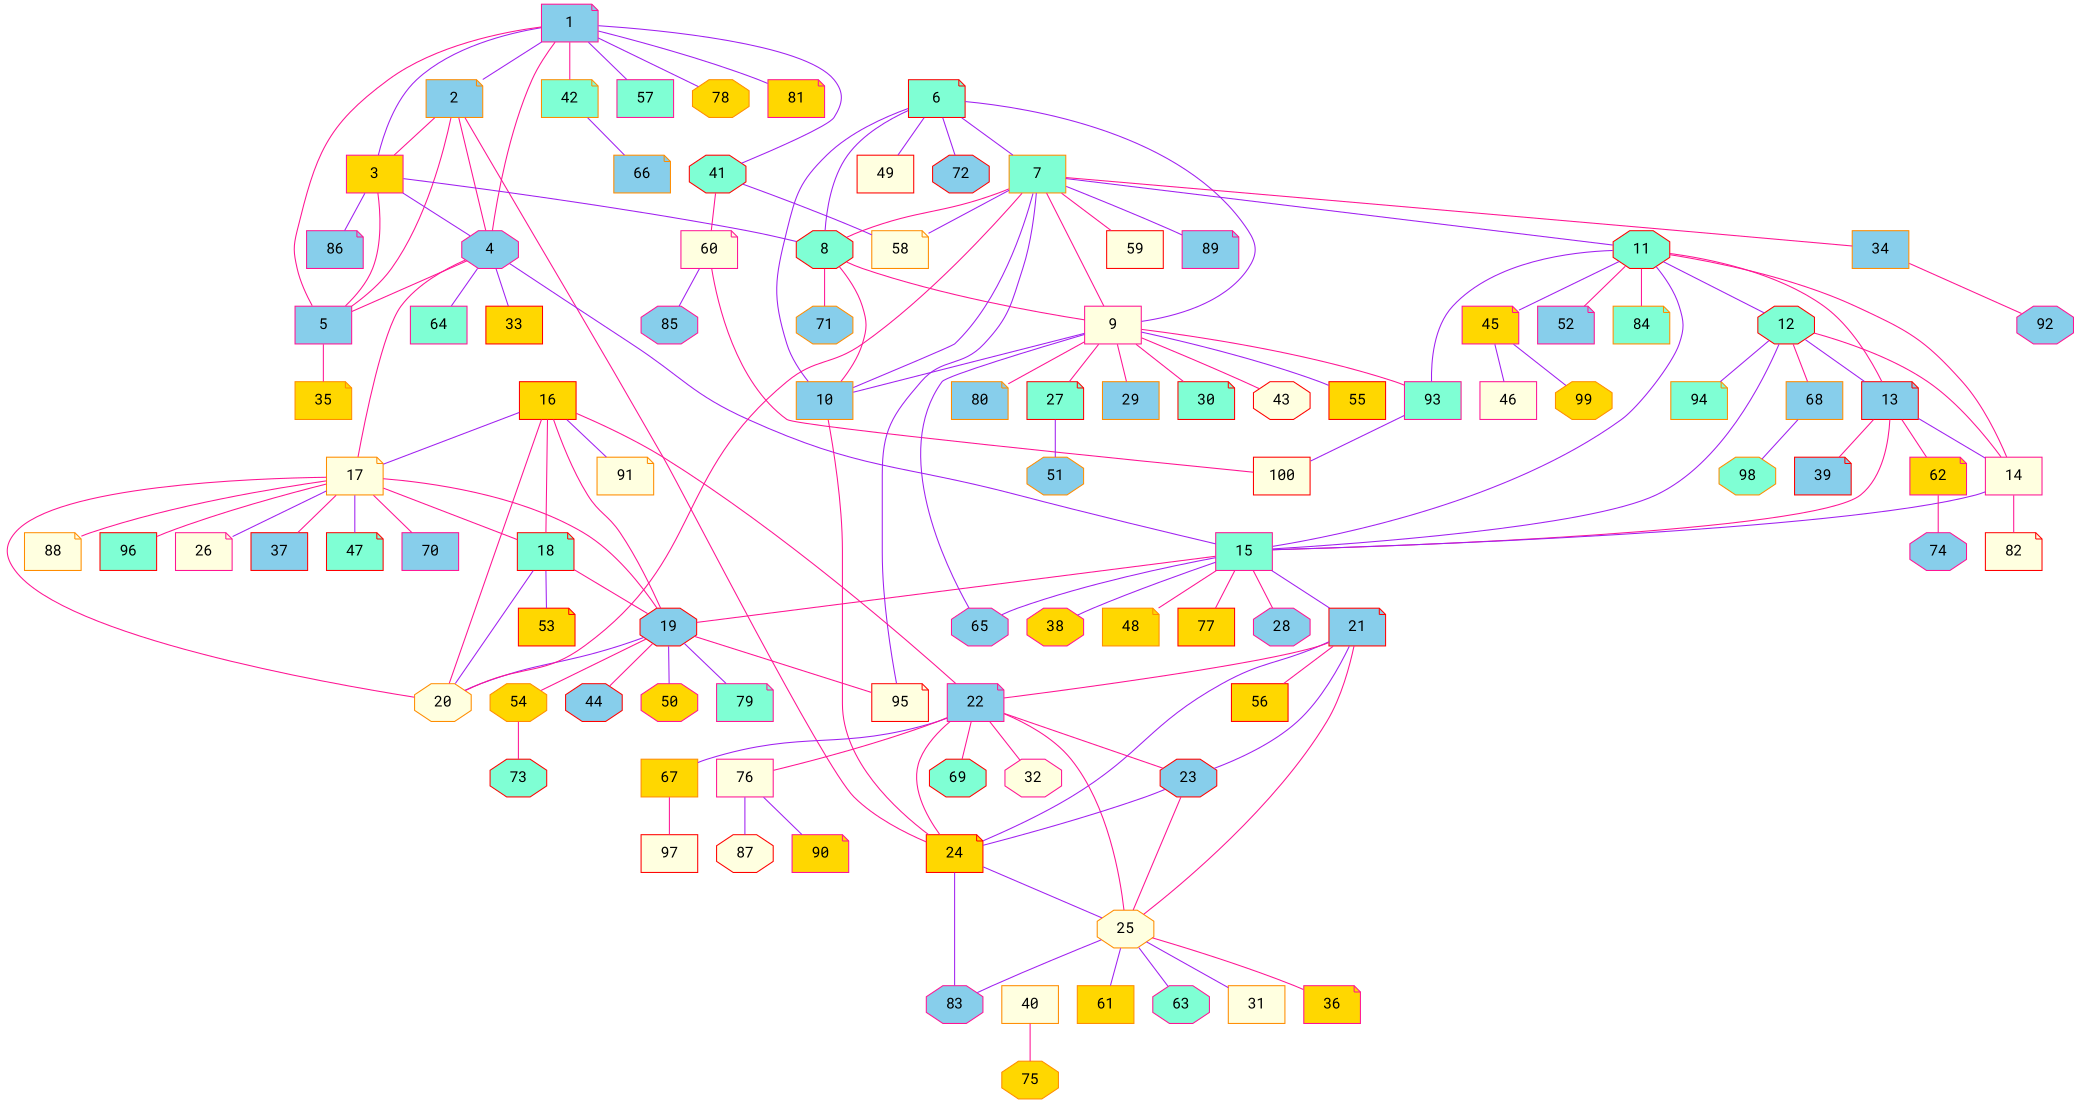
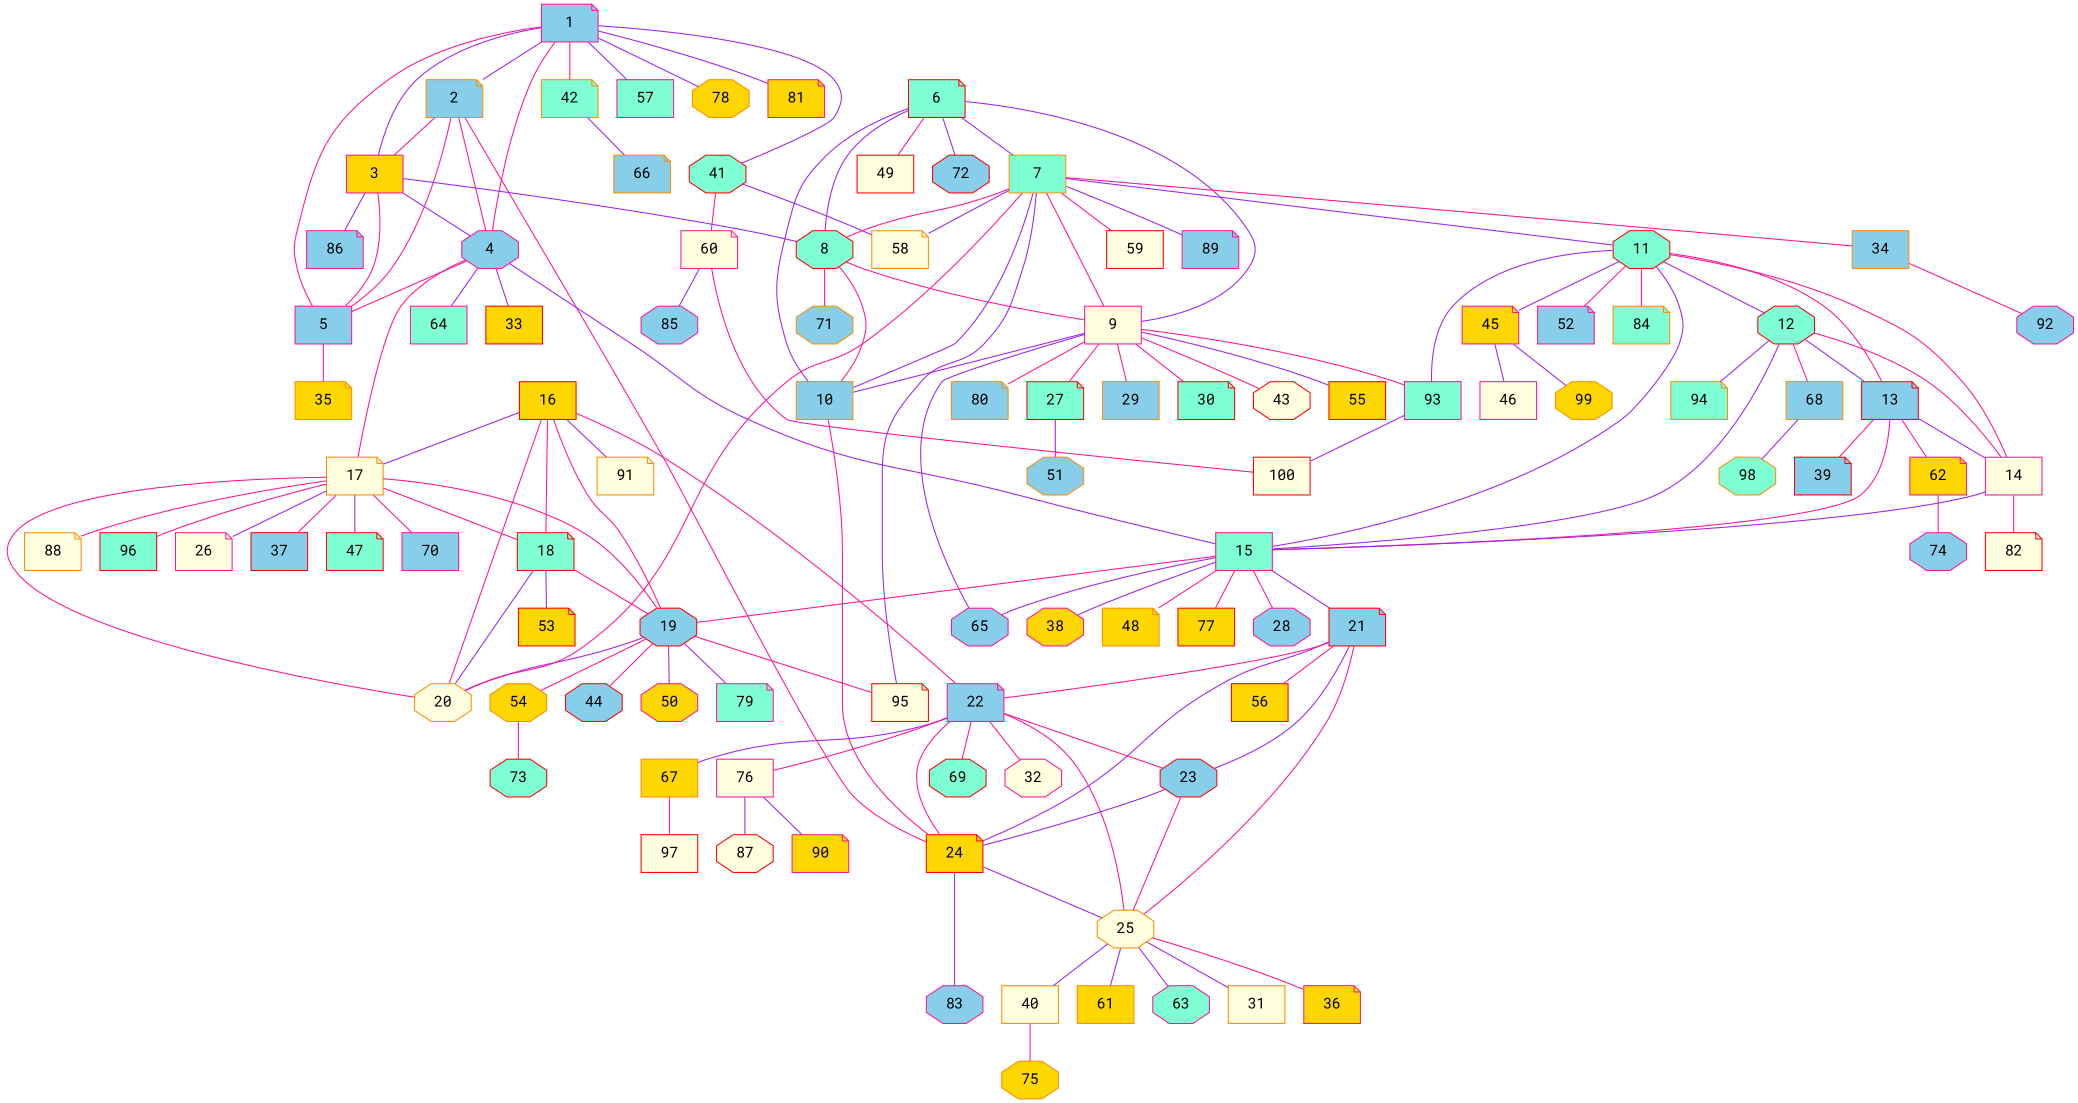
edge "6" -- "49": color purple -> deeppink
edge "25" -- "83": now "25" -- "40"
